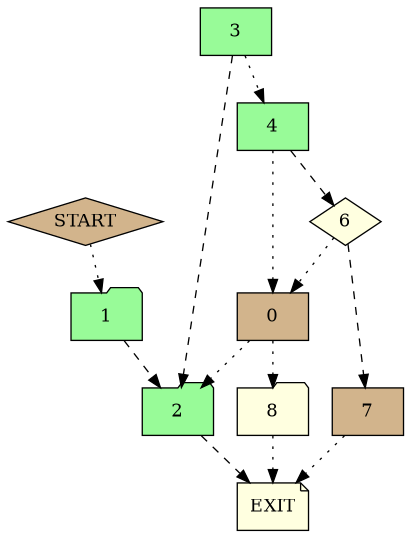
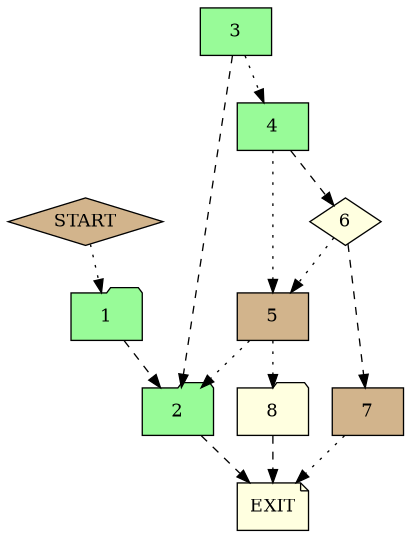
node "0": label "0" -> "5"
edge "8" -> "EXIT": style dotted -> dashed
